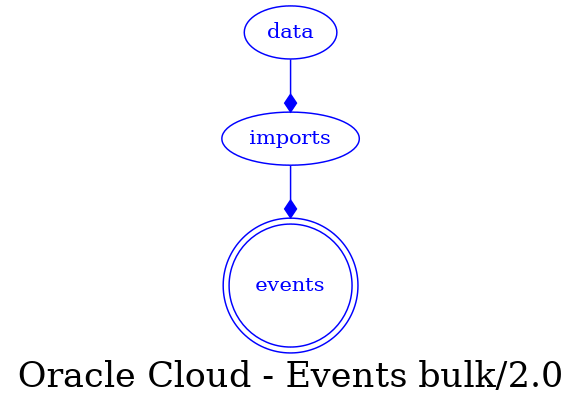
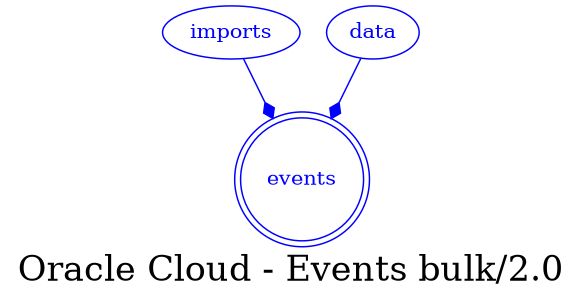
edge "data" -> "imports": now "data" -> "events"
